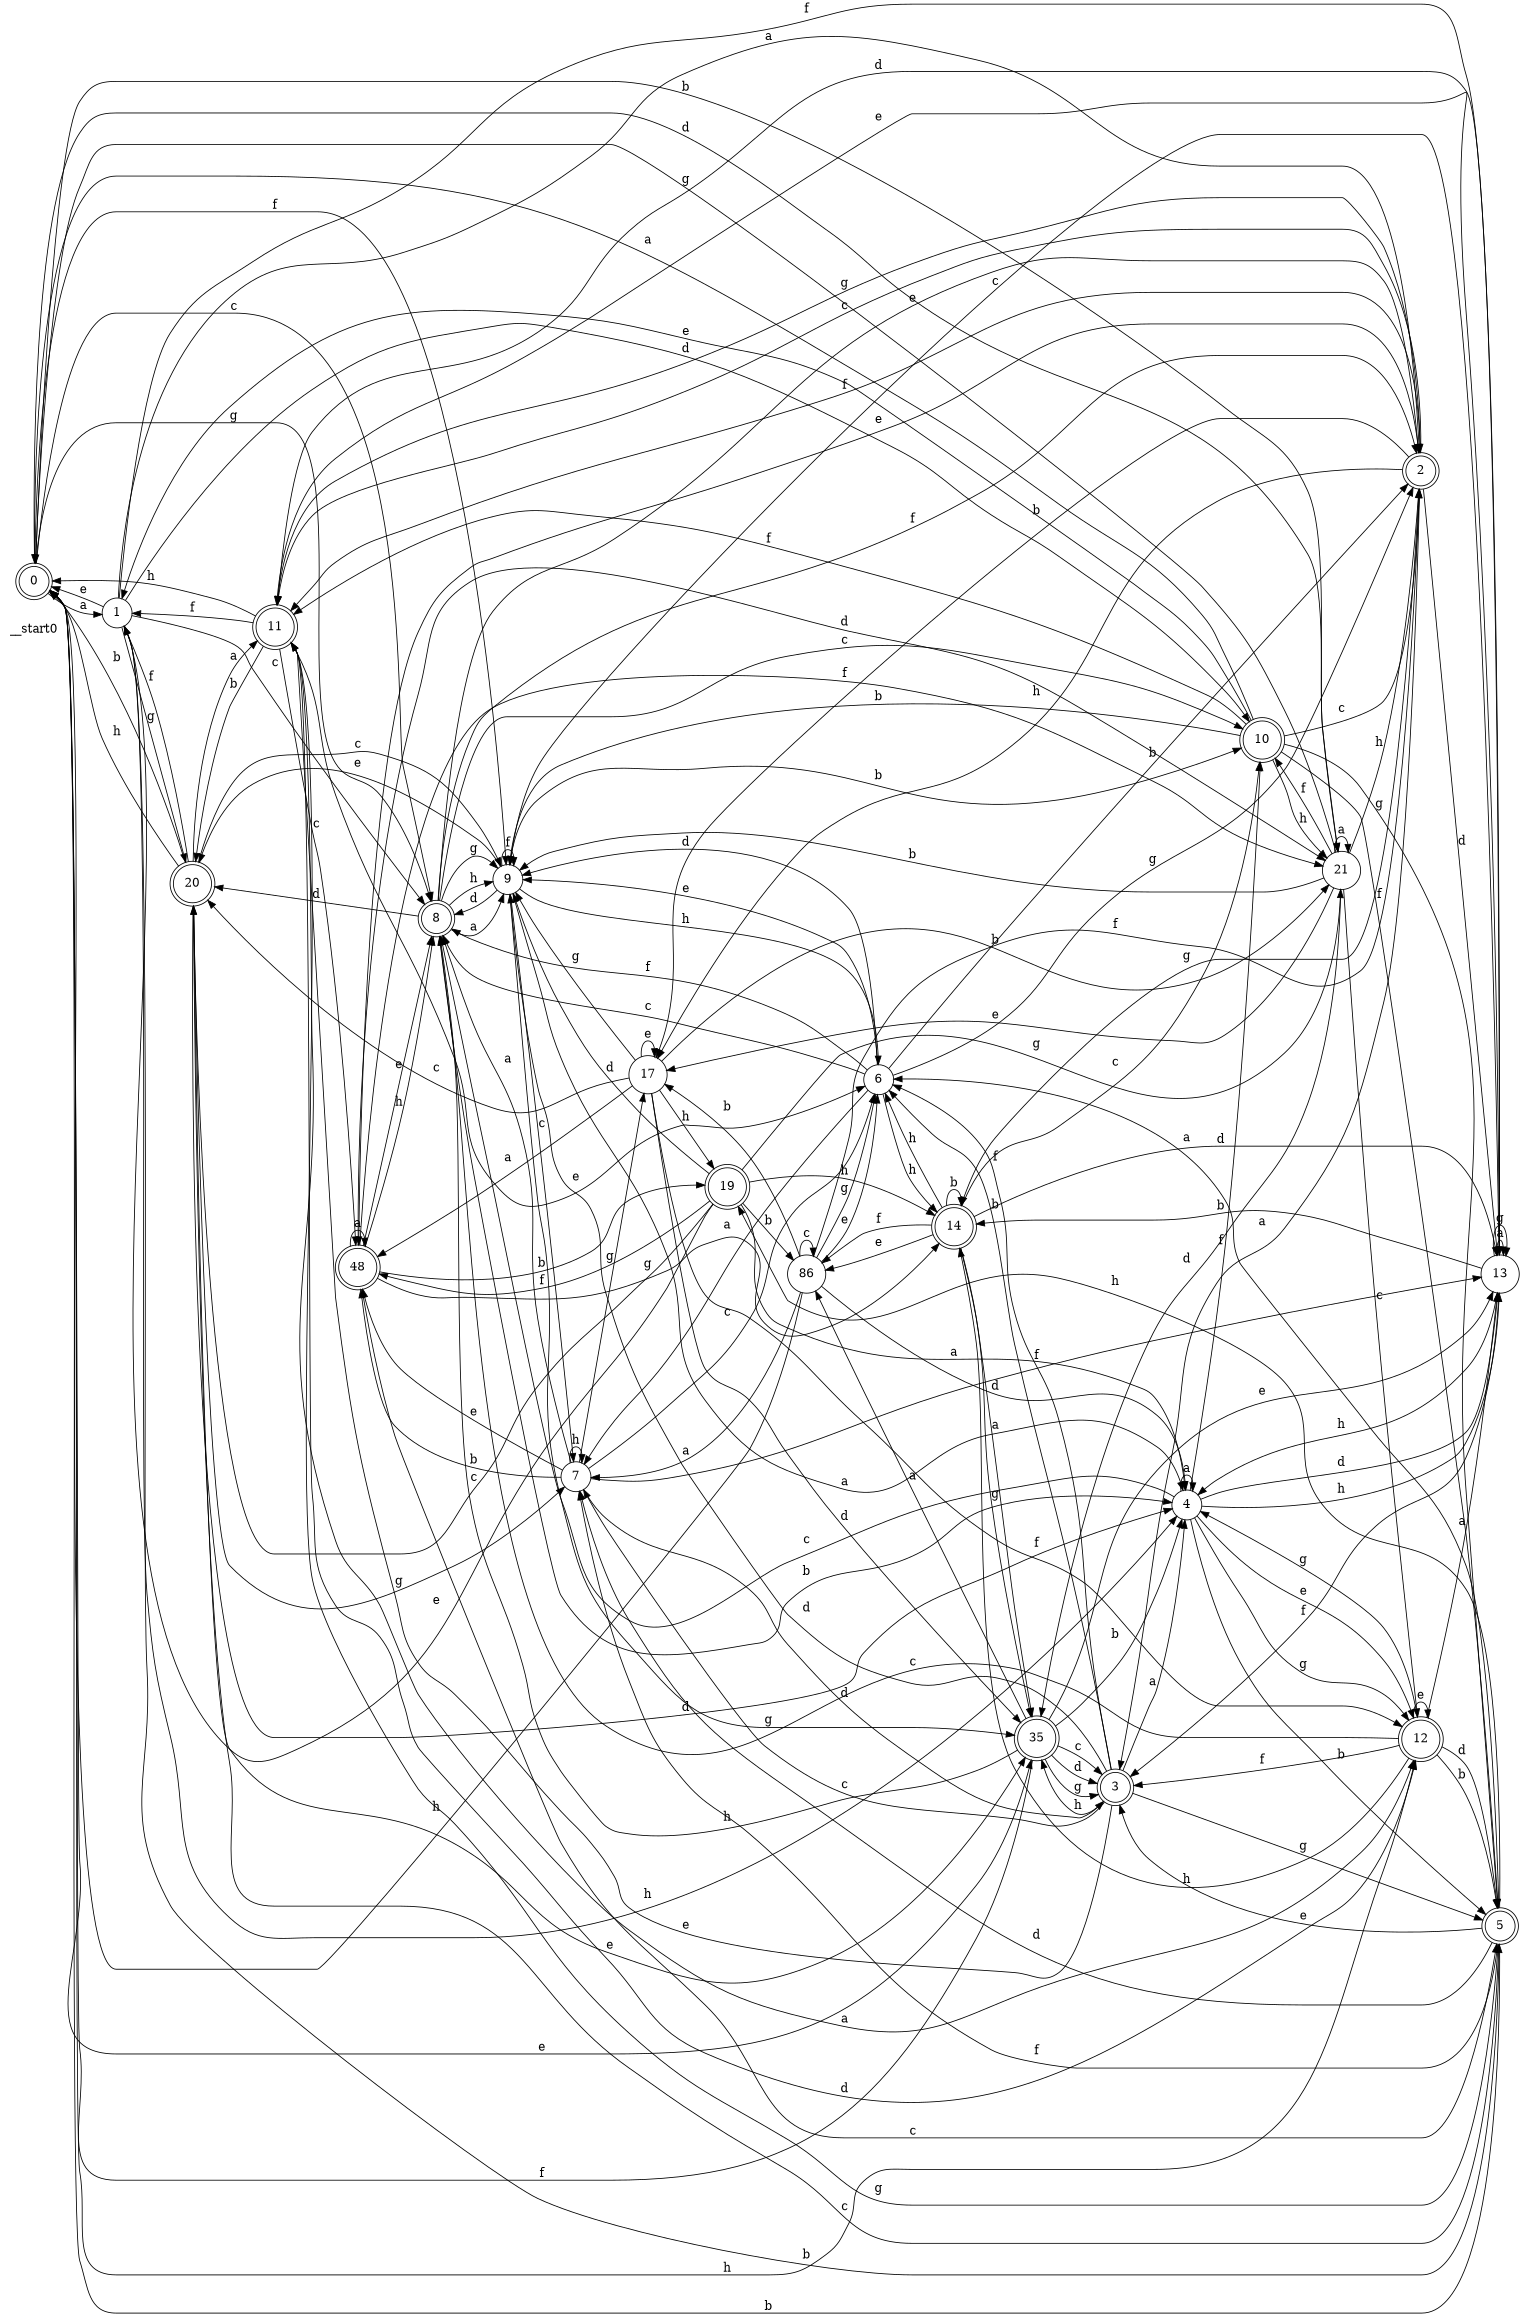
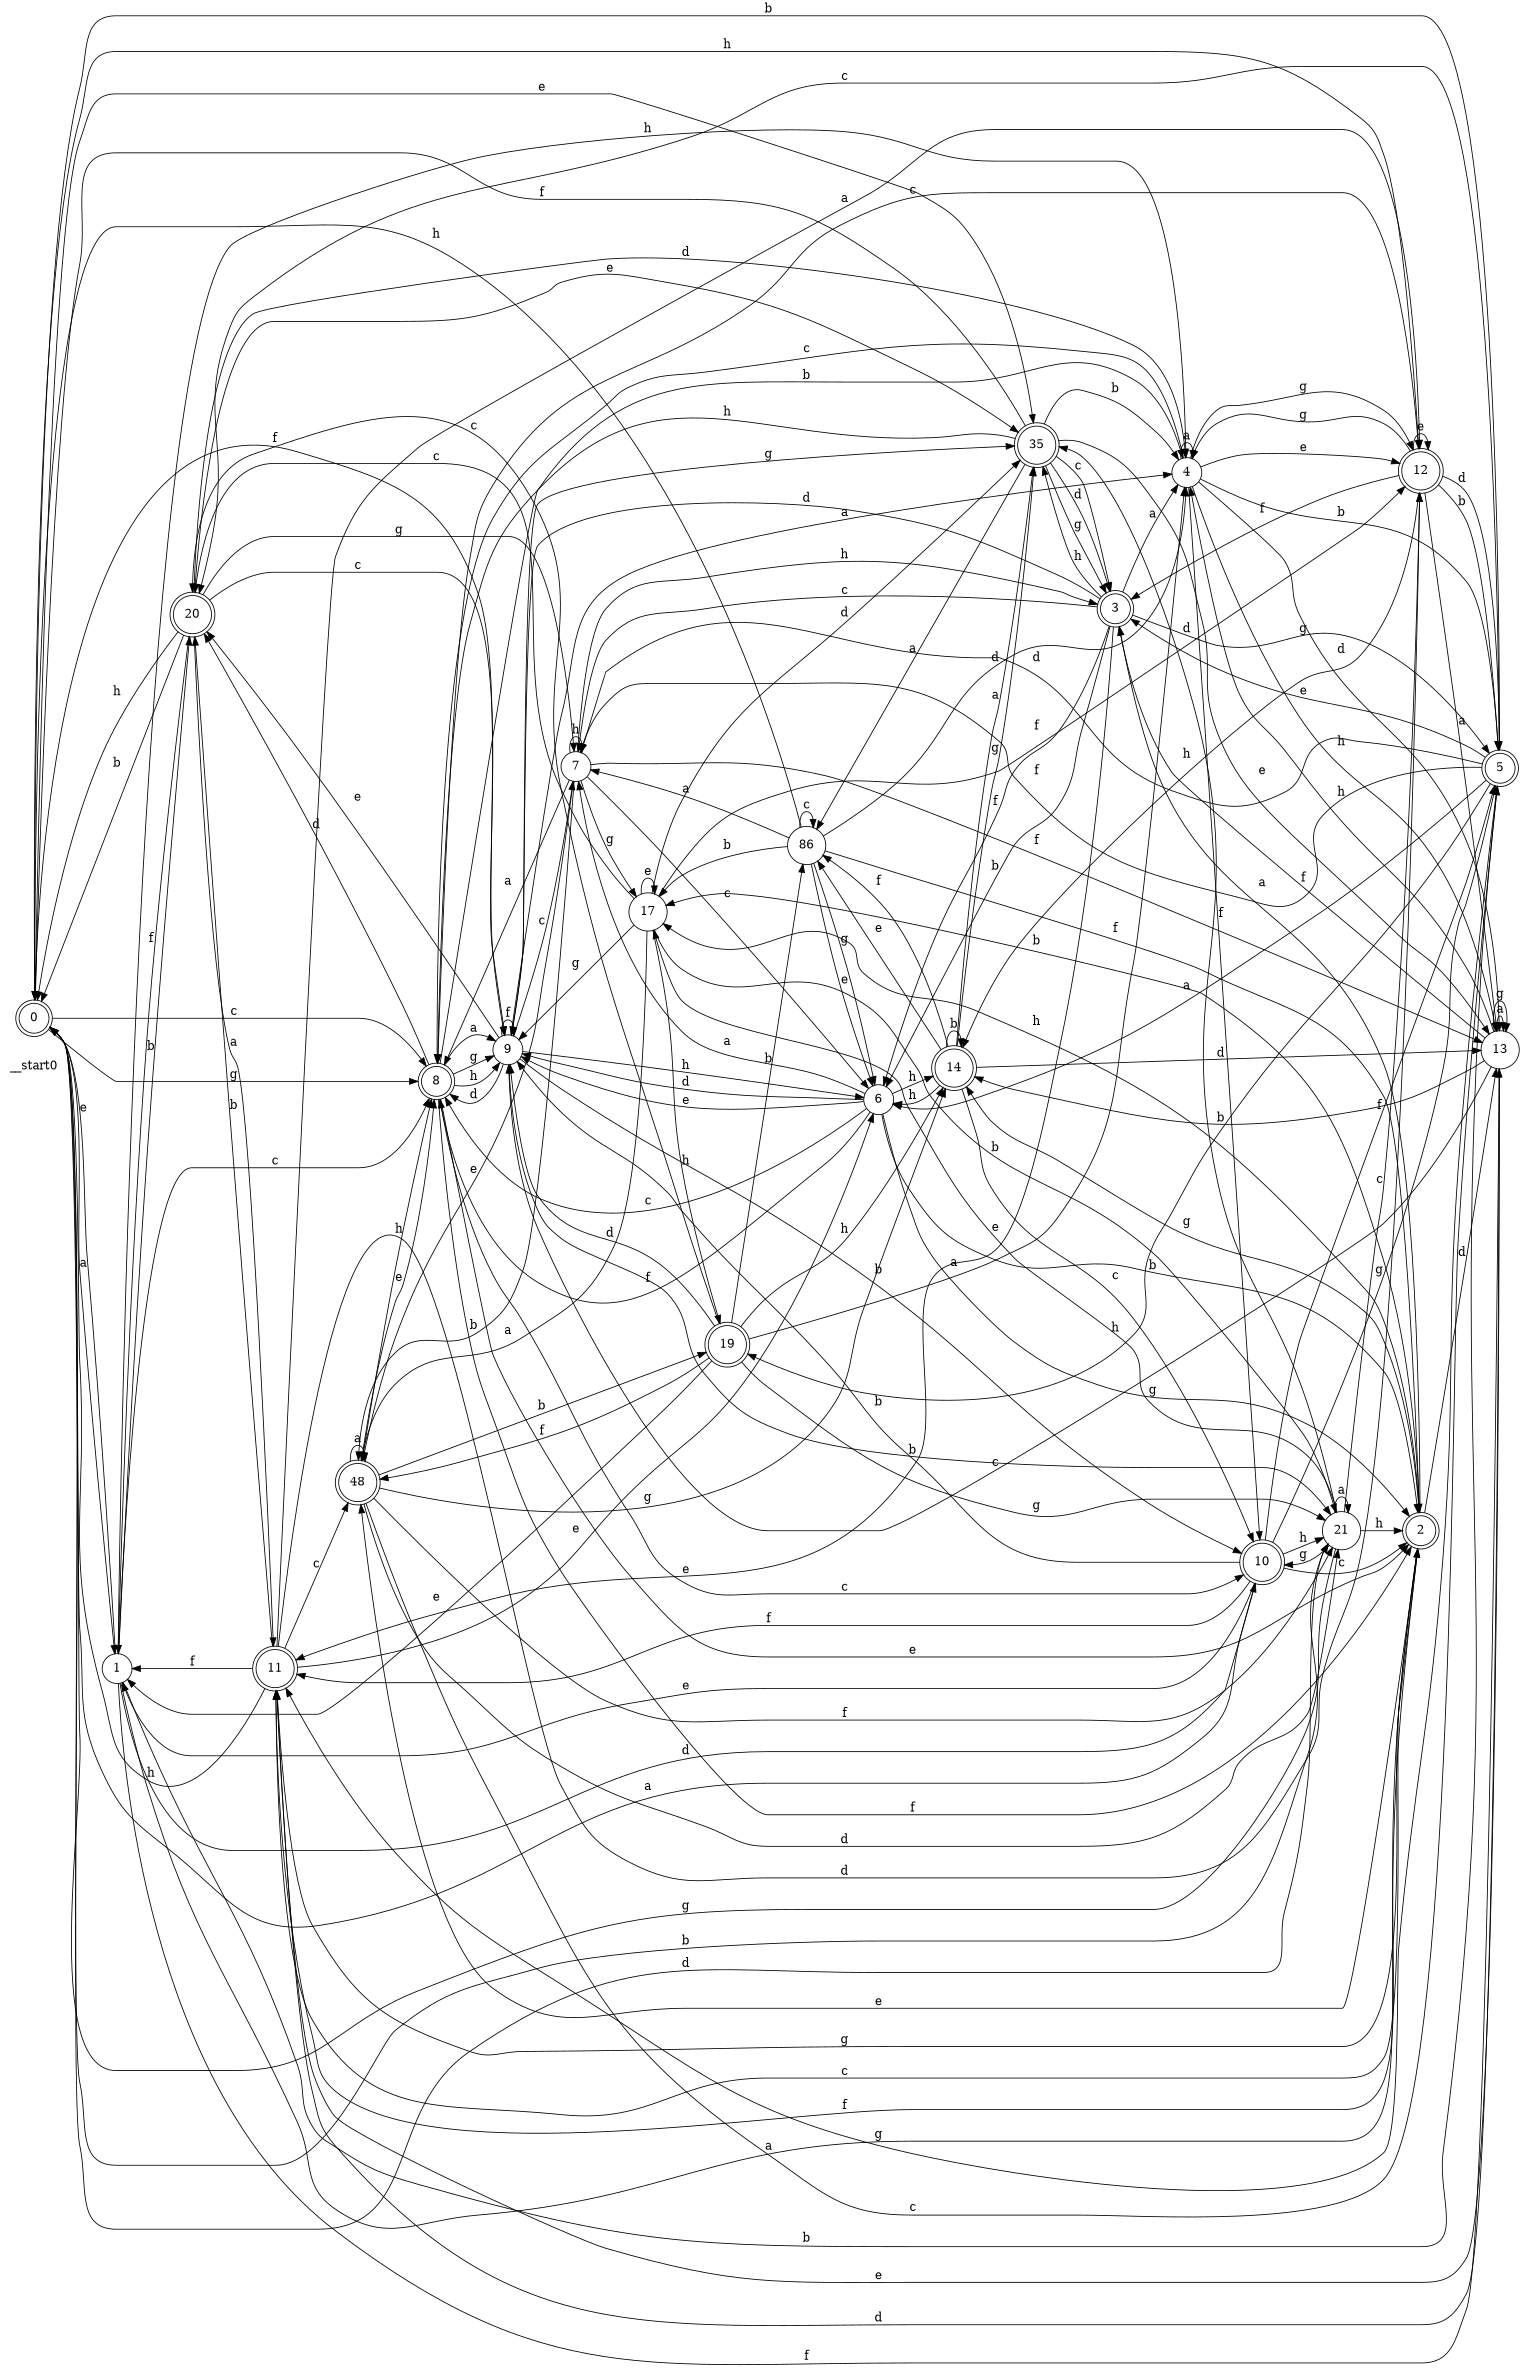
edge "1" -> "20": label "g" -> "b"
edge "21" -> "10": label "f" -> "g"
edge "21" -> "9": reversed
edge "7" -> "3": label "d" -> "h"
